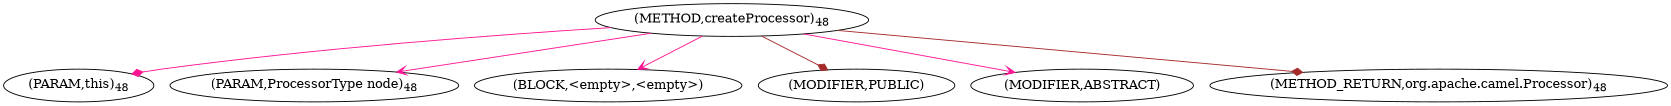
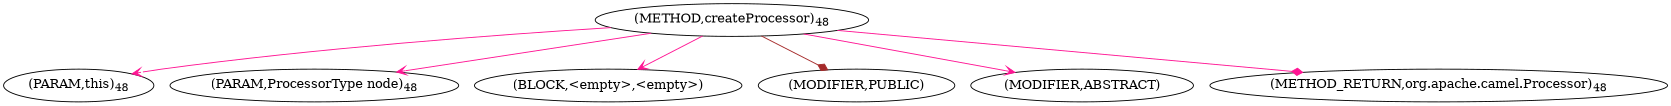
edge "(METHOD,createProcessor)" -> "(PARAM,this)": arrowhead diamond -> vee
edge "(METHOD,createProcessor)" -> "(METHOD_RETURN,org.apache.camel.Processor)": color brown -> deeppink
